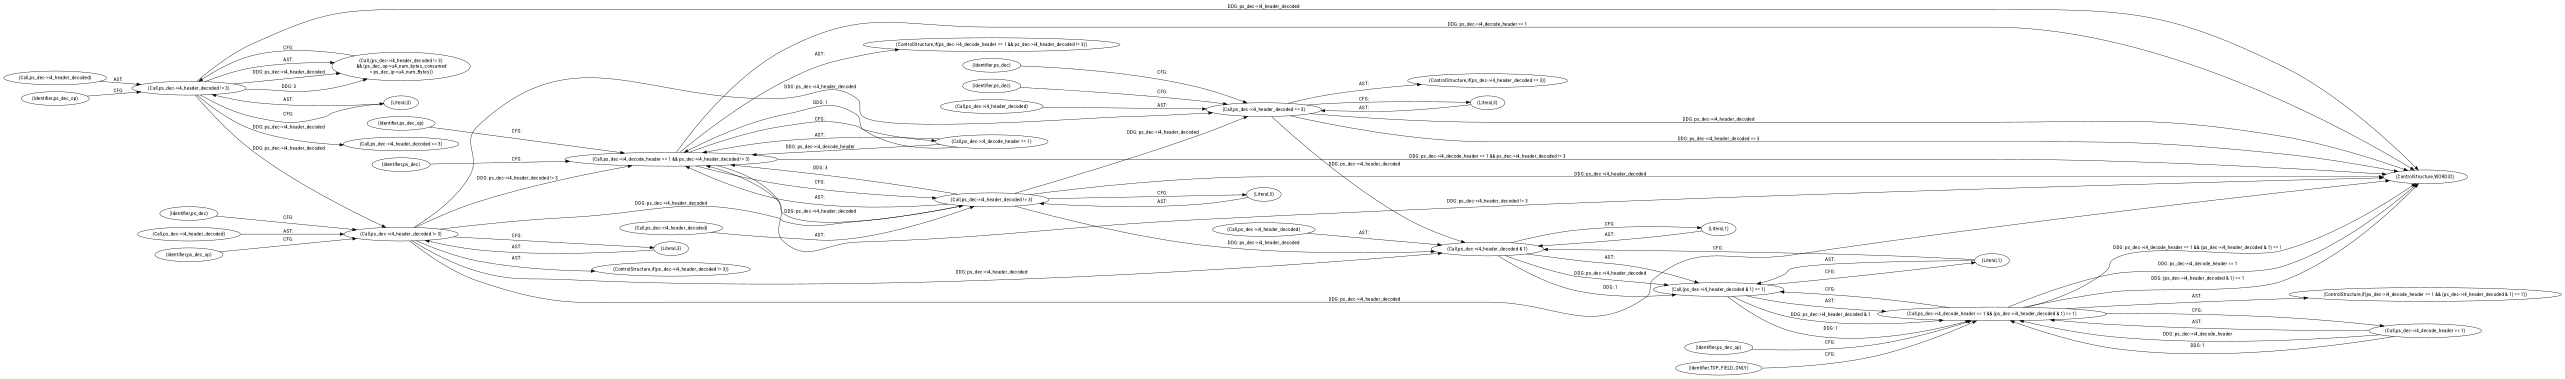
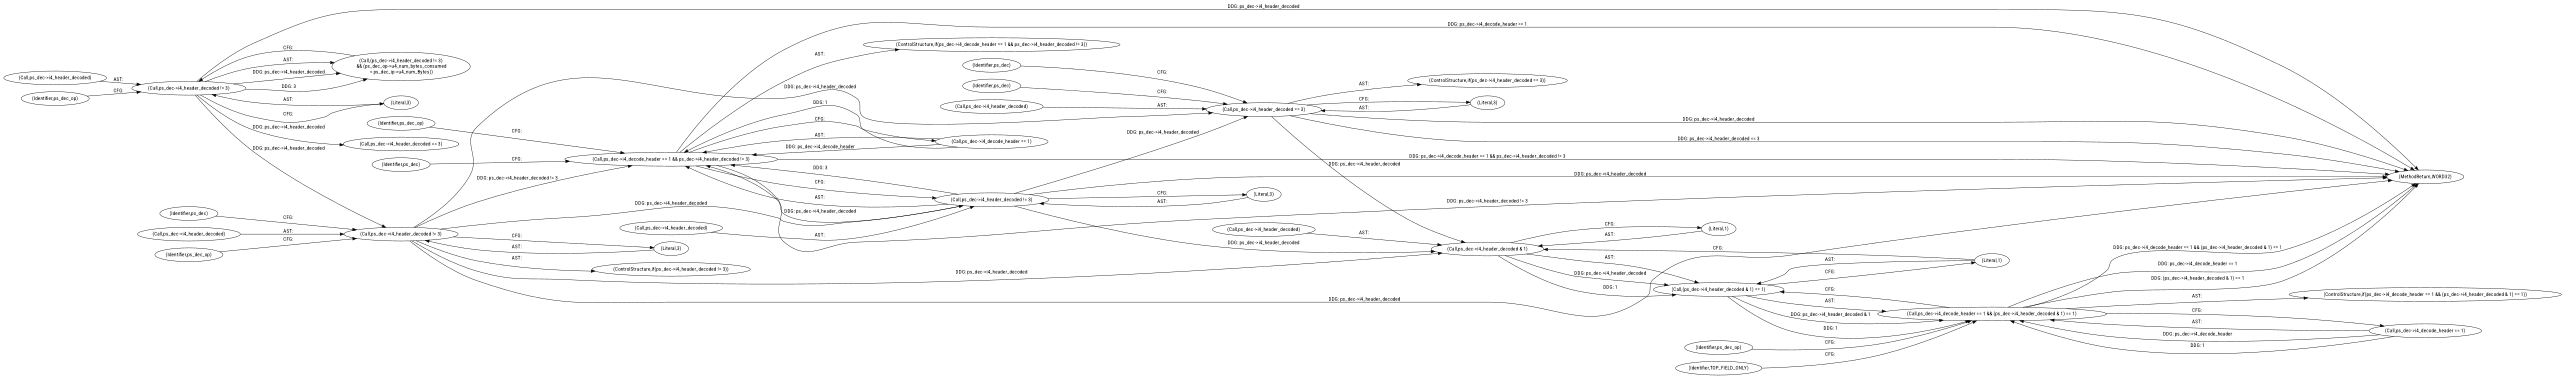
node "(ControlStructure,WORD32)": label "(ControlStructure,WORD32)" -> "(MethodReturn,WORD32)"
